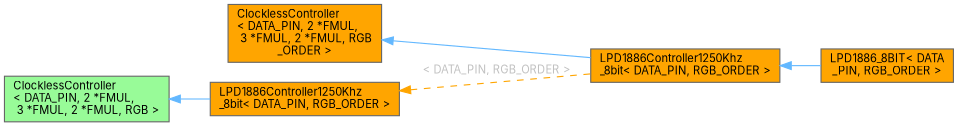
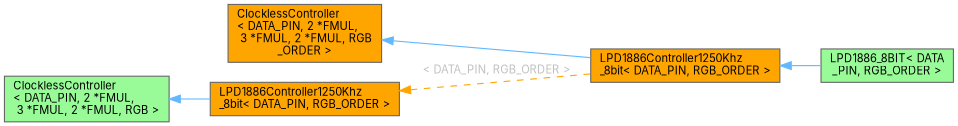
node "LPD1886_8BIT< DATA _PIN, RGB_ORDER >": fillcolor orange -> palegreen
